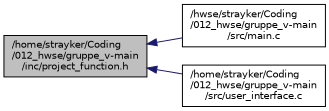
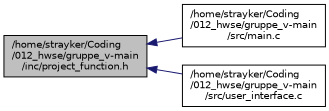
node "/hwse/strayker/Coding /012_hwse/gruppe_v-main /src/main.c": label "/hwse/strayker/Coding /012_hwse/gruppe_v-main /src/main.c" -> "/home/strayker/Coding /012_hwse/gruppe_v-main /src/main.c"
